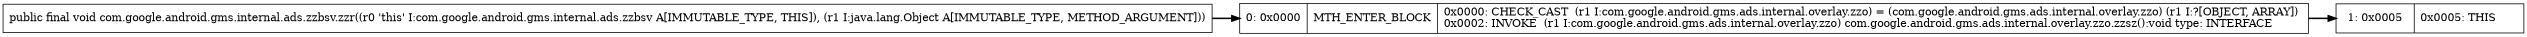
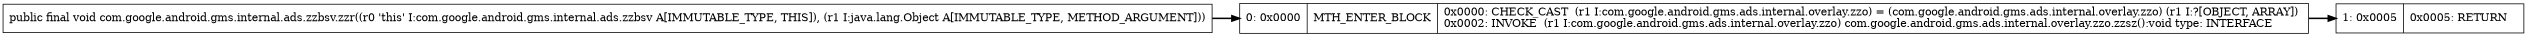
node "1: 0x0005": text "0x0005: THIS" -> "0x0005: RETURN"
